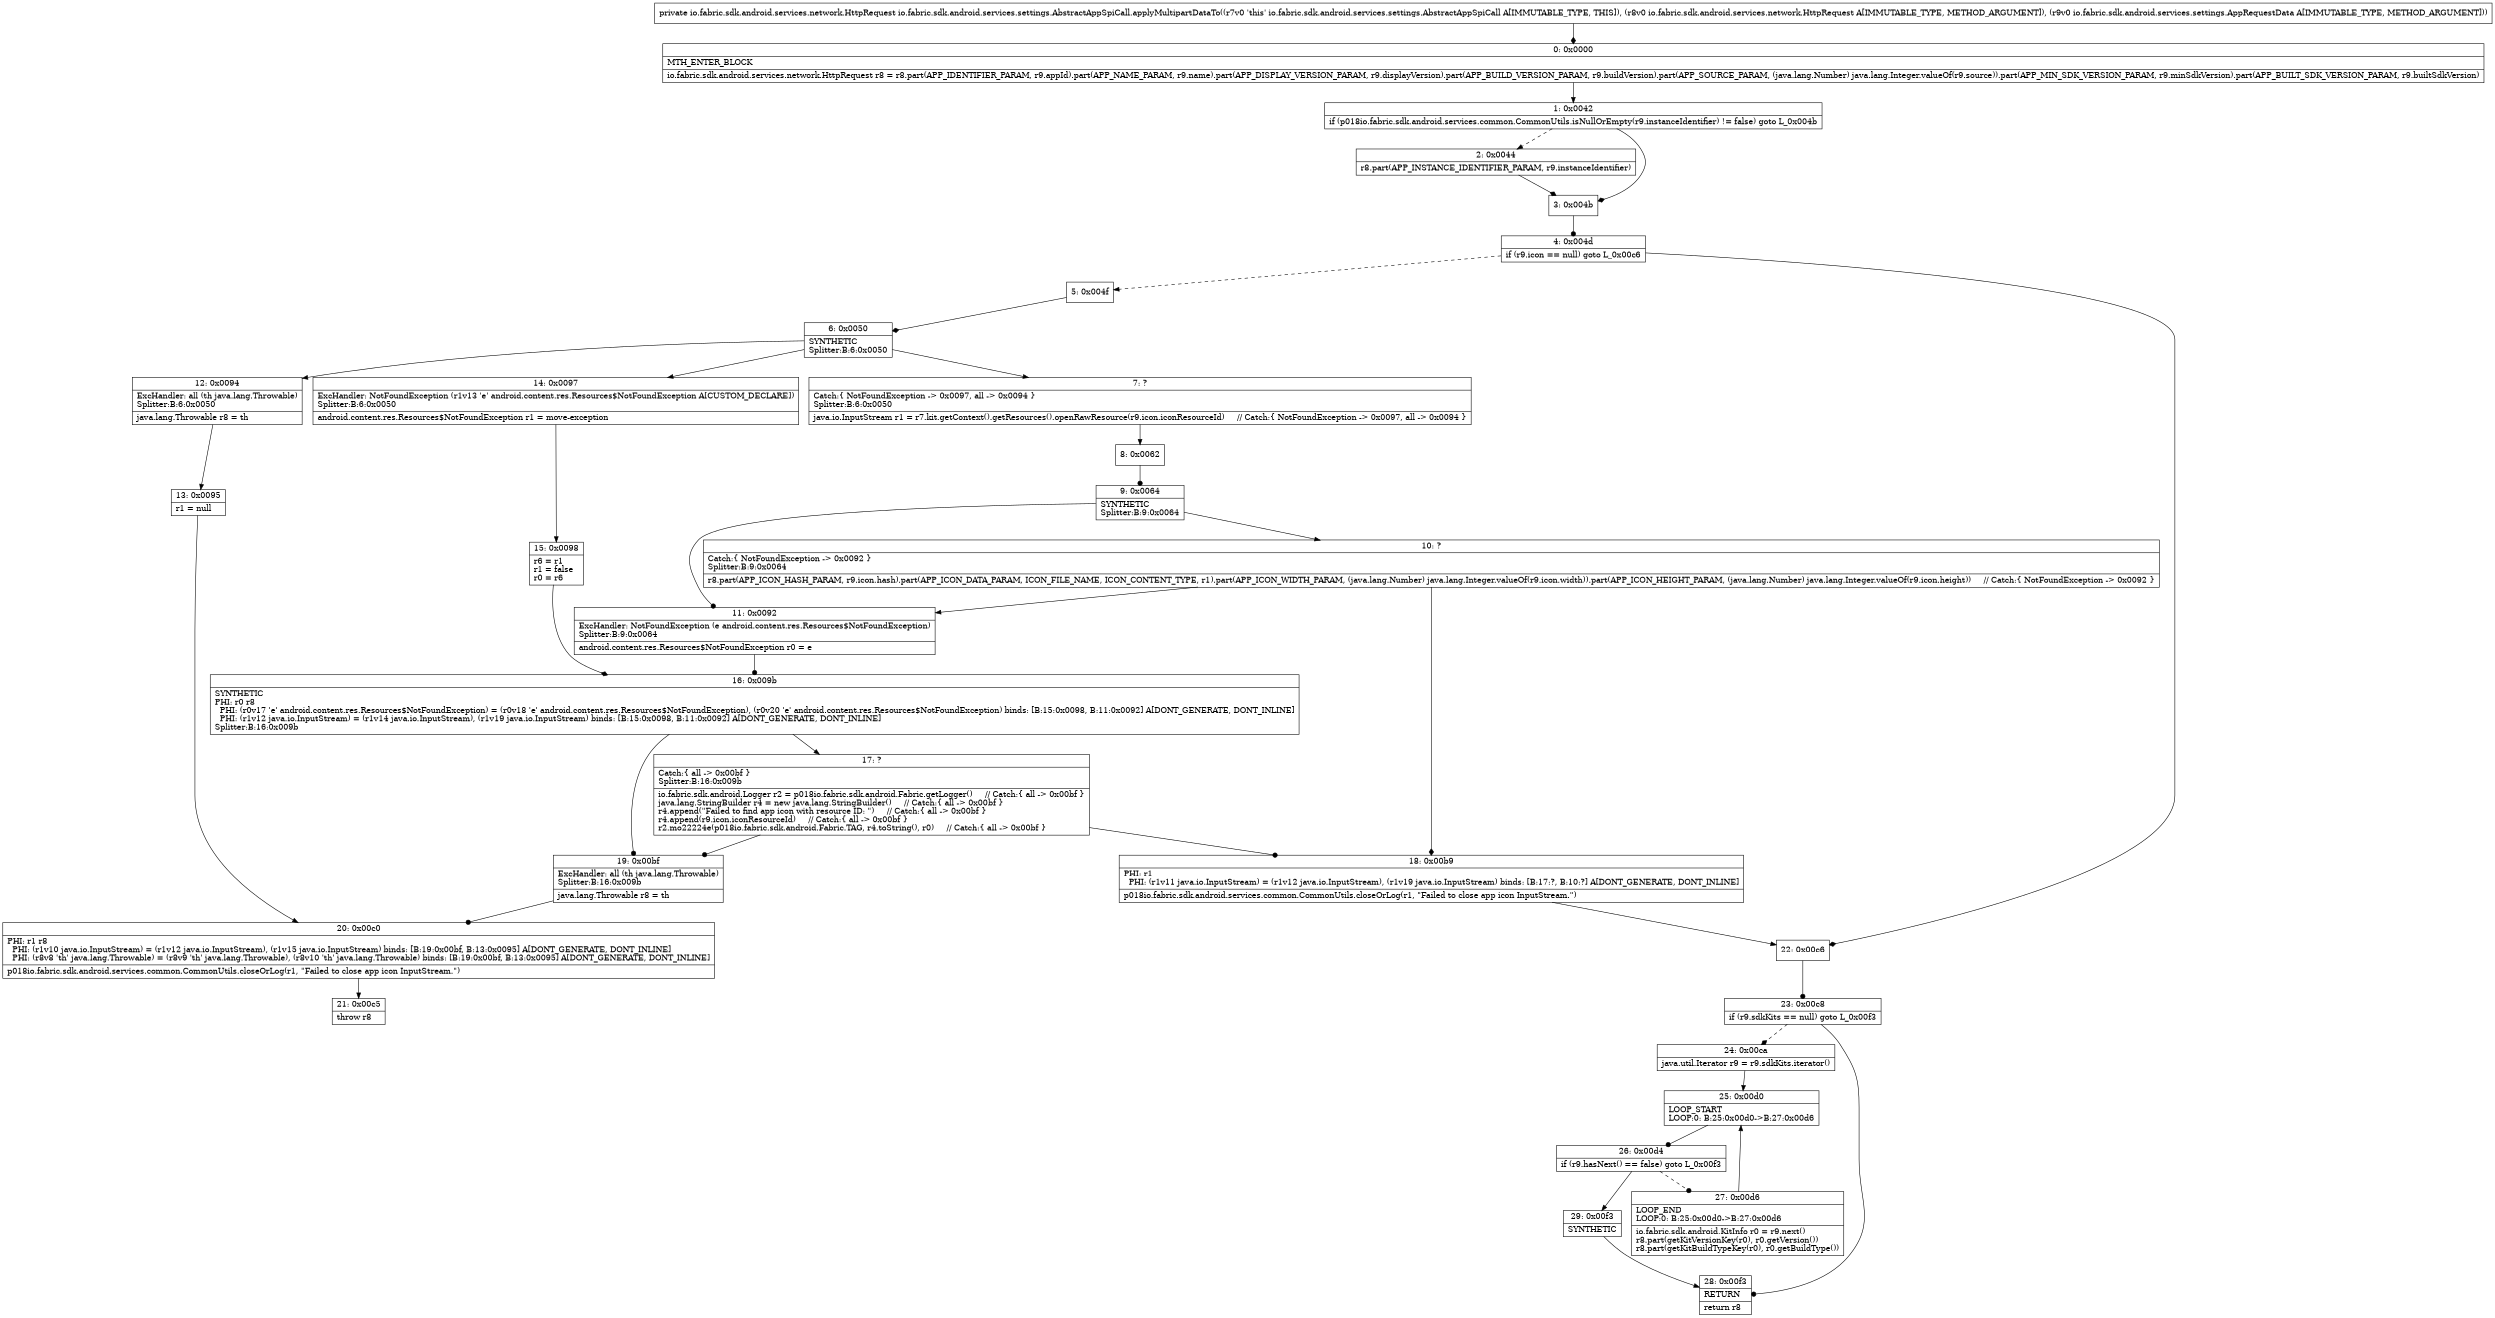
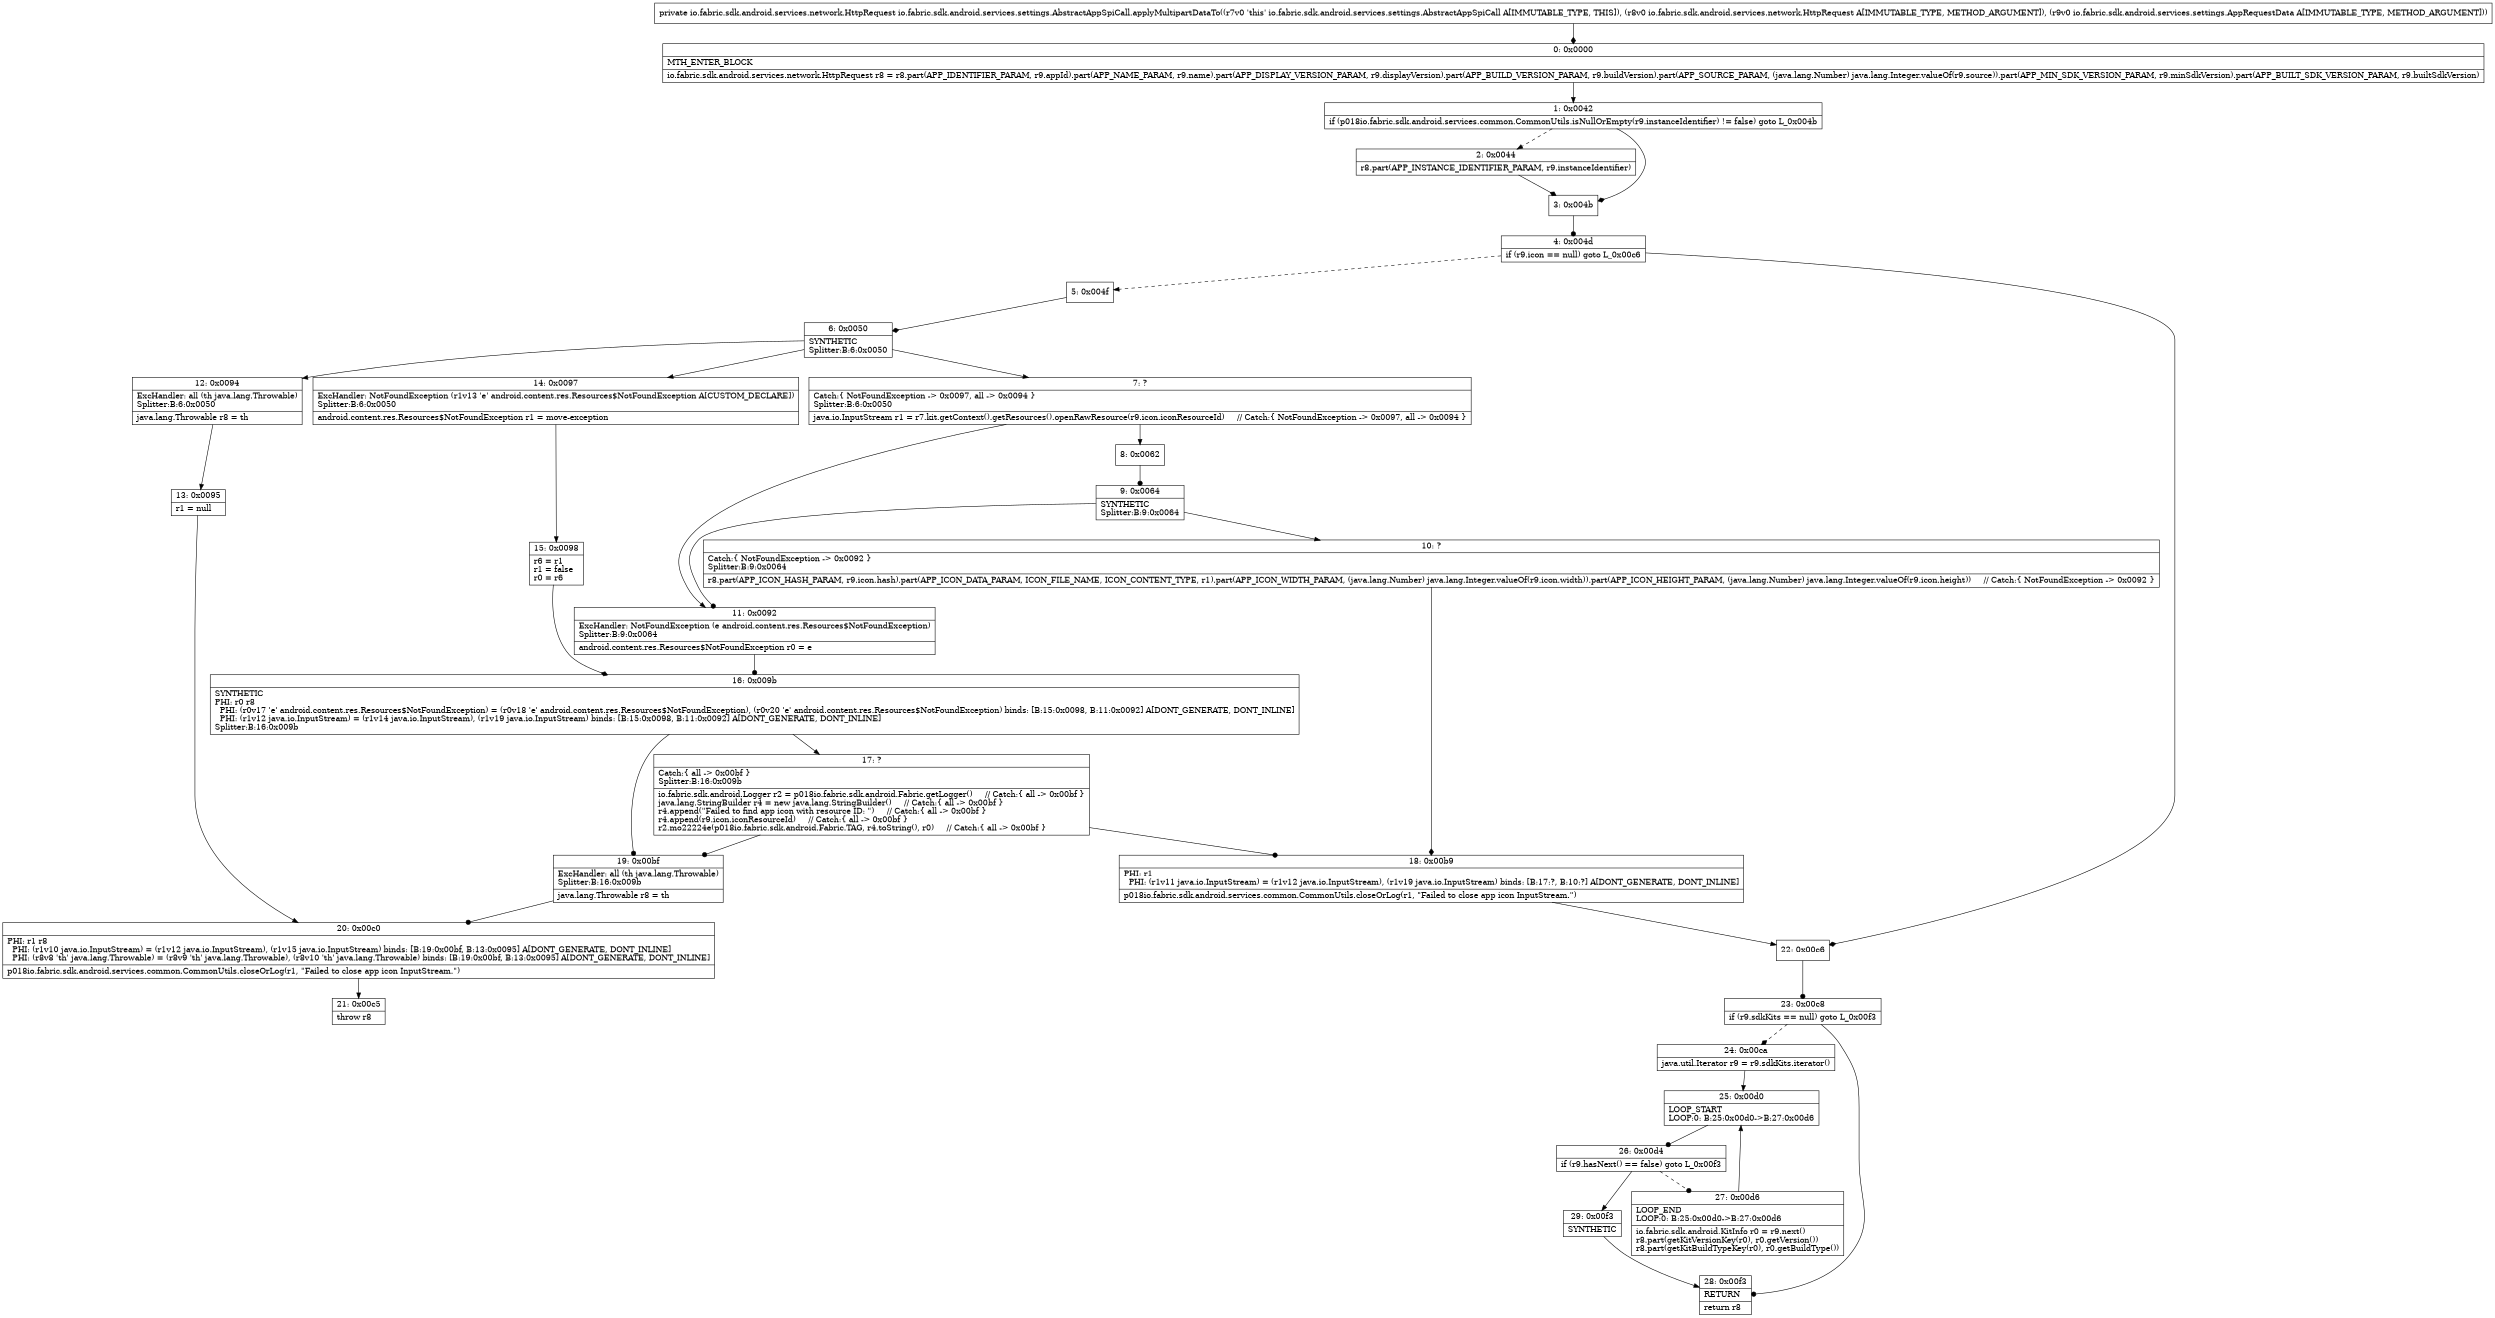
edge "10: ?" -> "11: 0x0092": now "7: ?" -> "11: 0x0092"
